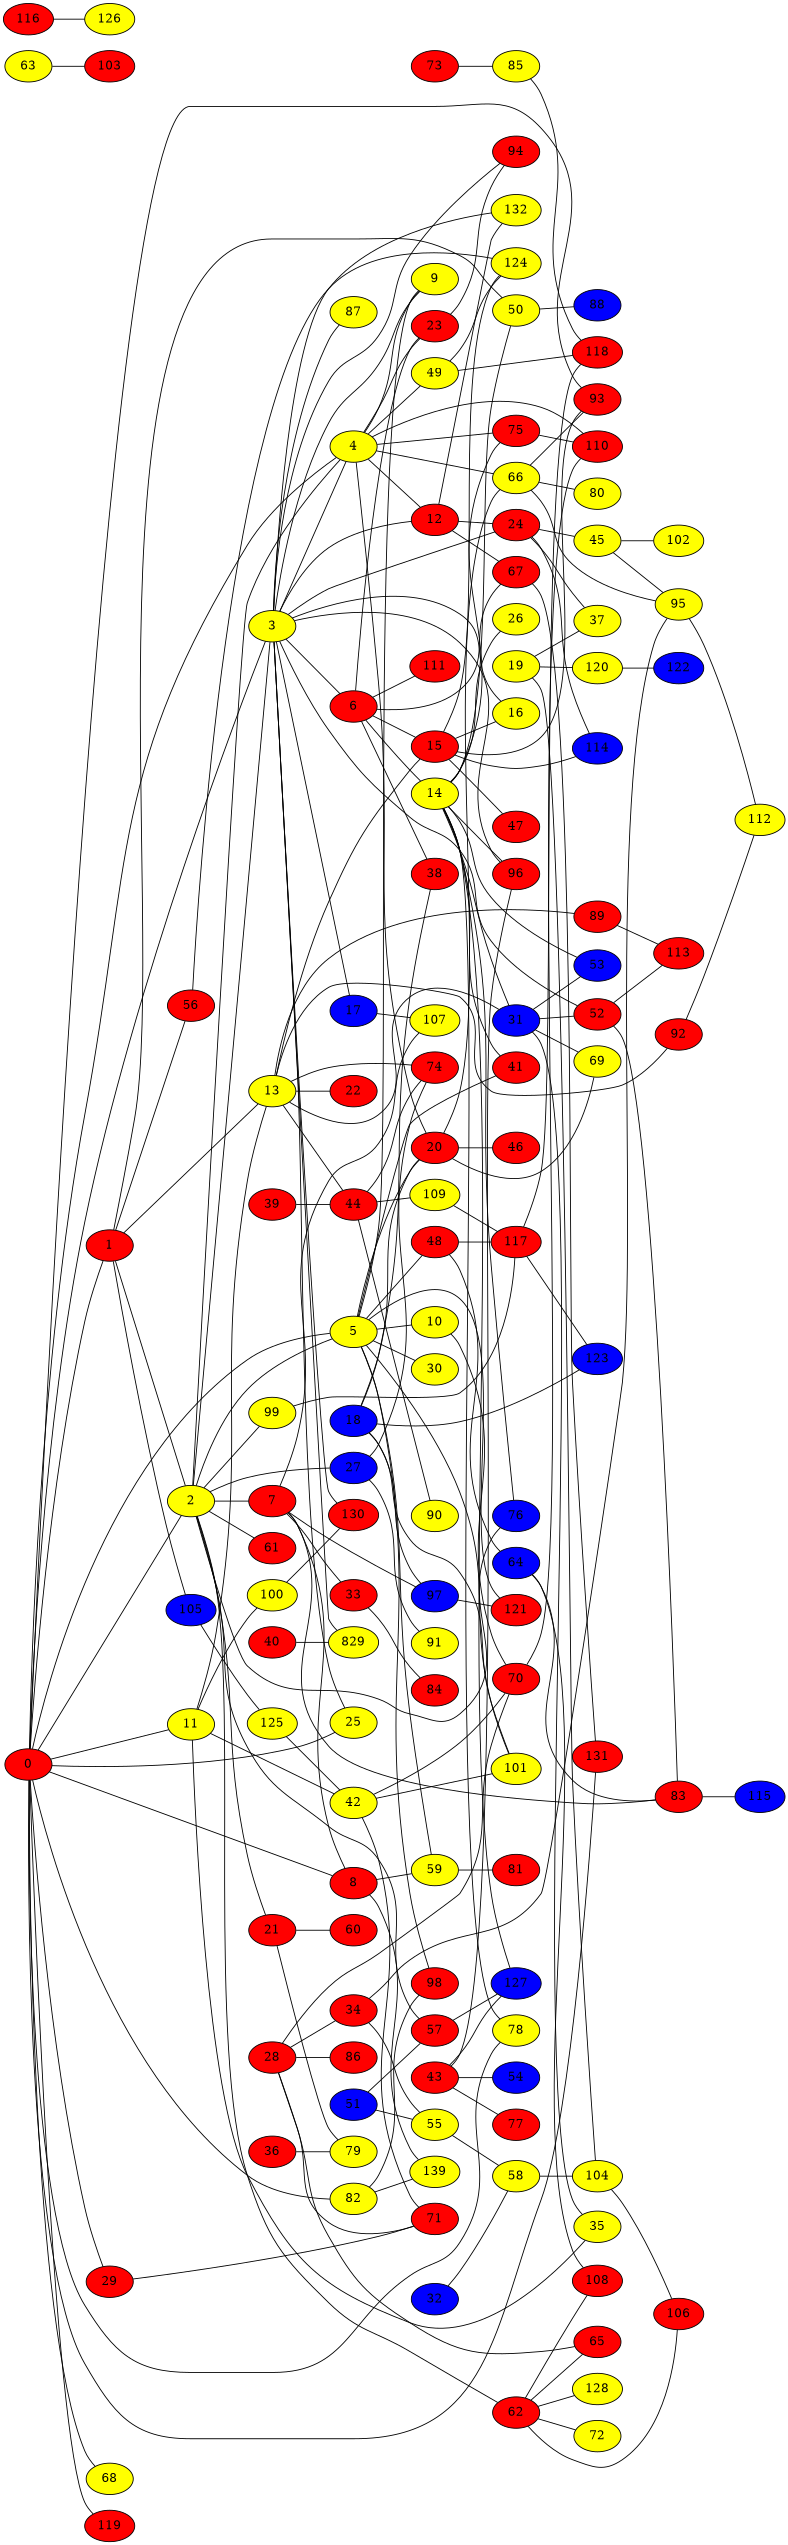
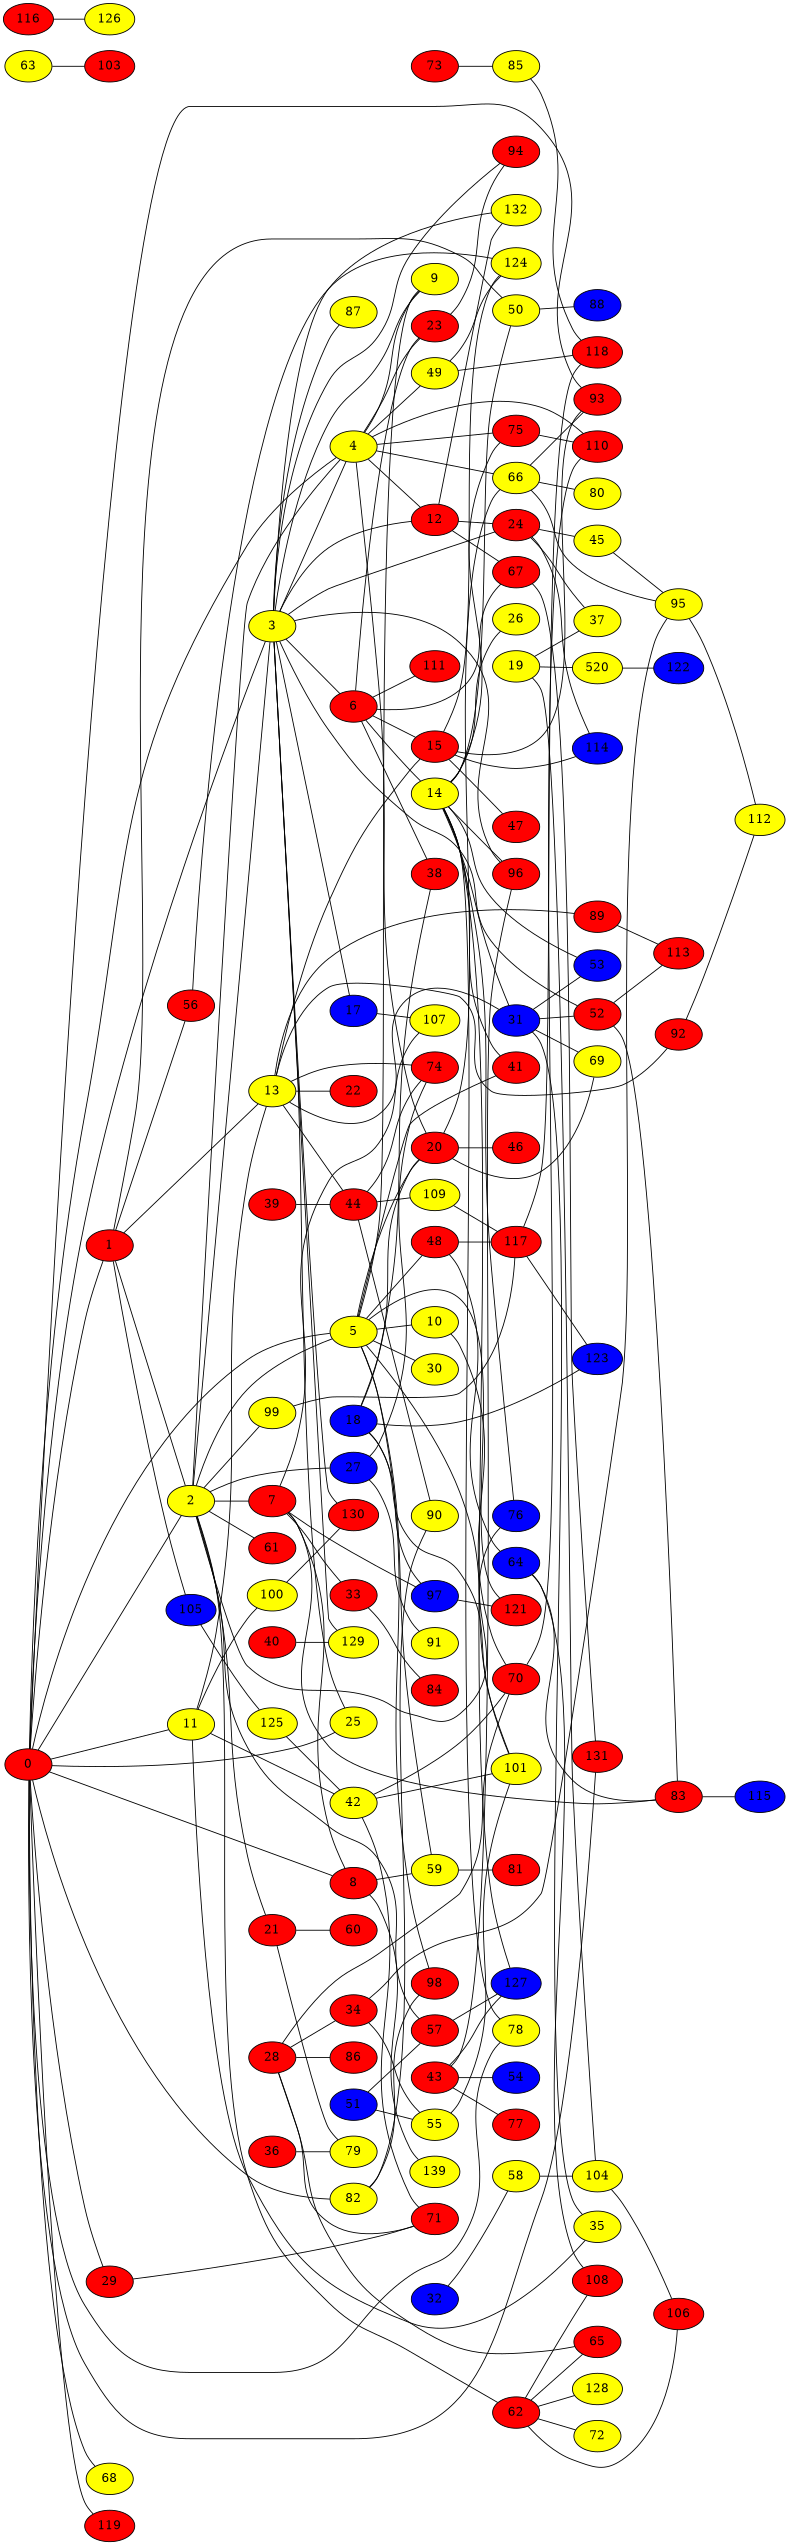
node "102": removed
node "120": label "120" -> "520"
node "16": removed
node "829": label "829" -> "129"
edge "55" -- "58": now "55" -- "101"
edge "139" -- "82": now "90" -- "82"
